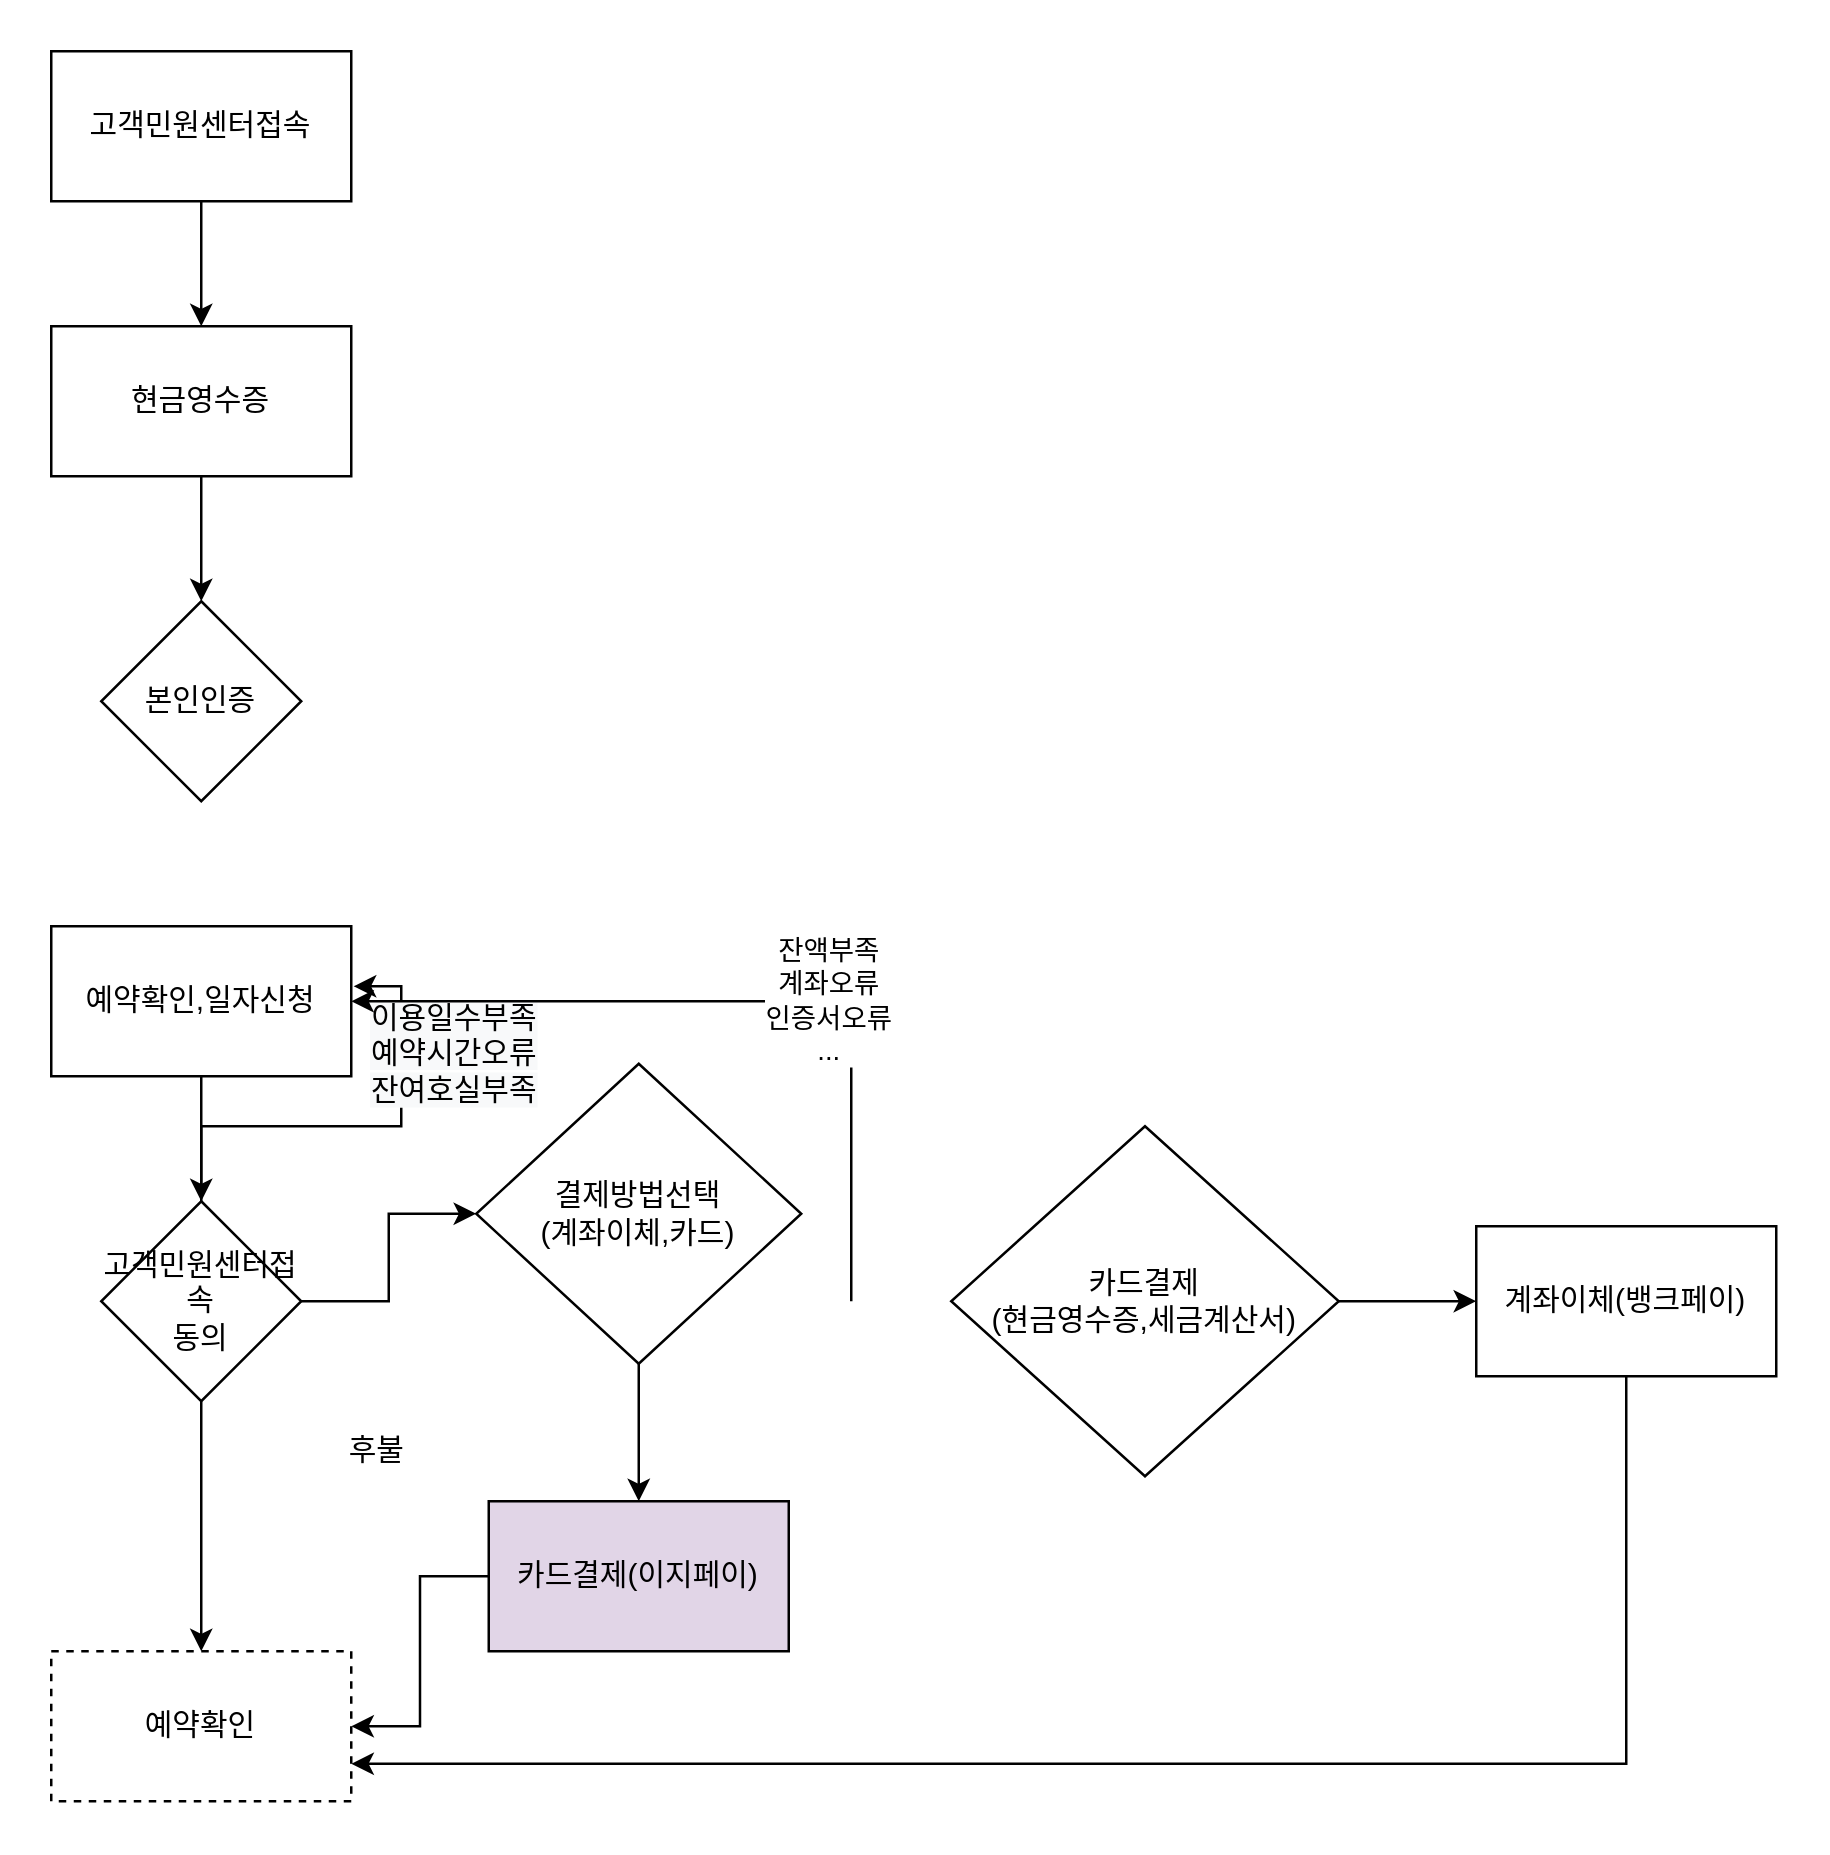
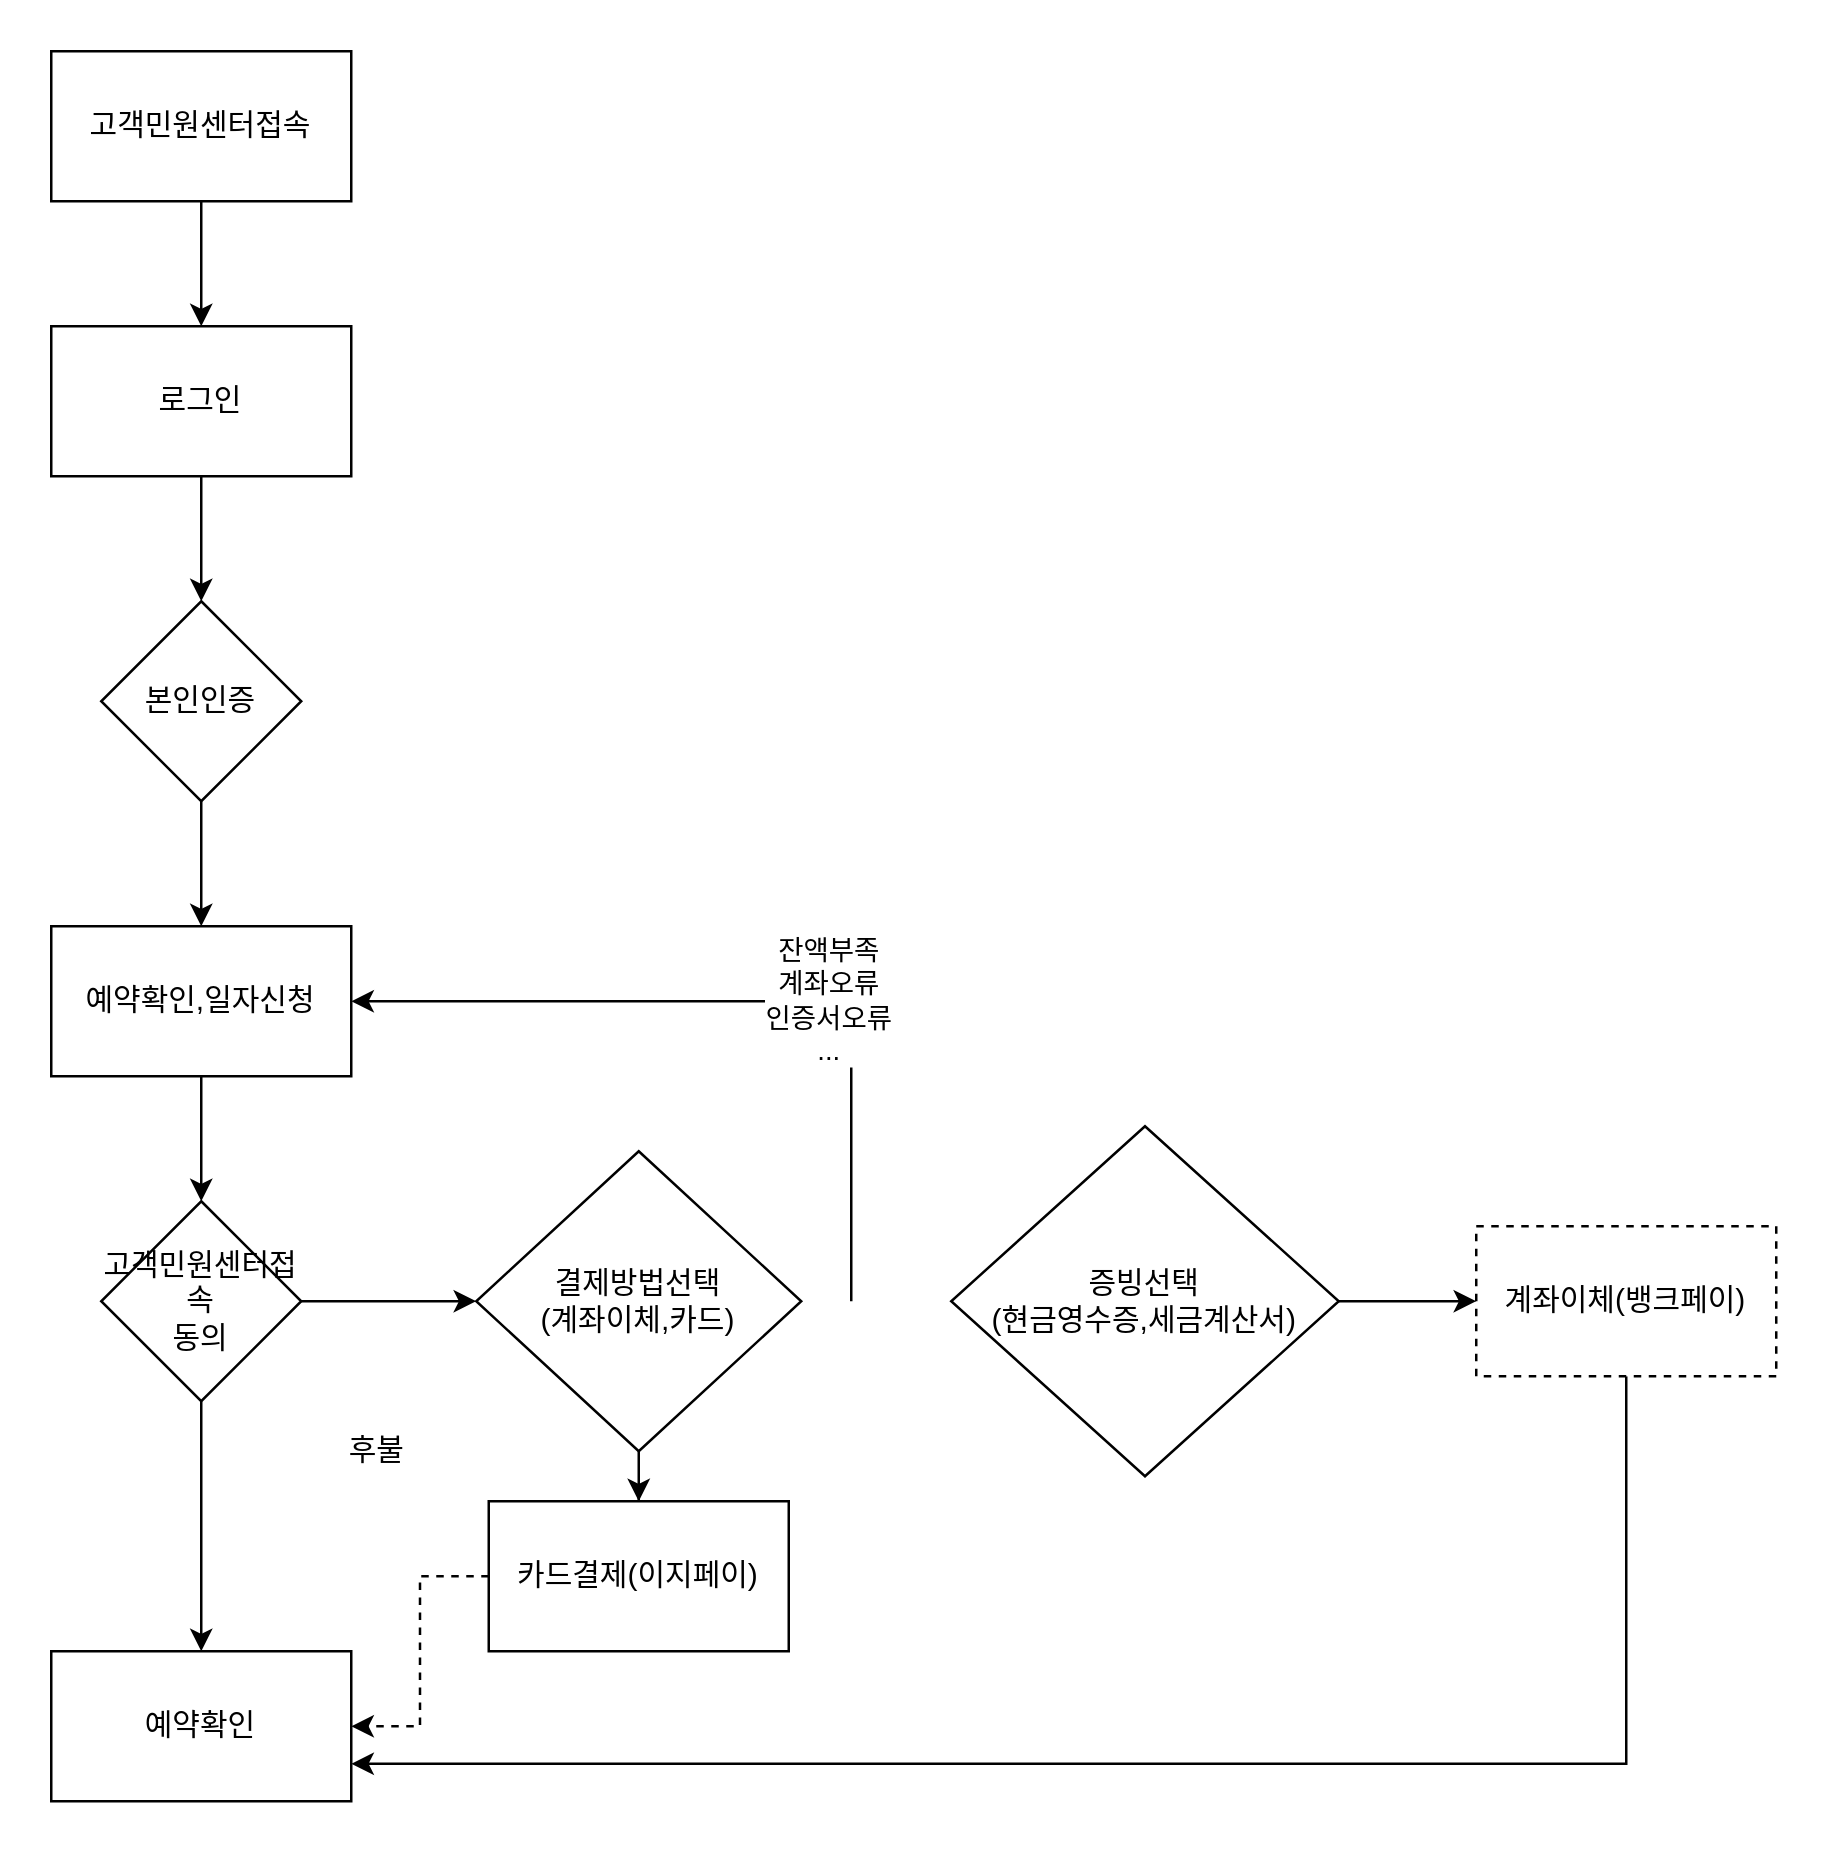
node "현금영수증": label "현금영수증" -> "로그인"
edge "본인인증" -> "예약확인,일자신청": added
edge "고객민원센터접속 동의" -> "예약확인,일자신청": removed, label "이용일수부족예약시간오류잔여호실부족"
node "결제방법선택 (계좌이체,카드)": moved (639, 1214) -> (639, 1301)
node "카드결제 (현금영수증,세금계산서)": label "카드결제 (현금영수증,세금계산서)" -> "증빙선택 (현금영수증,세금계산서)"
node "계좌이체(뱅크페이)": style solid -> dashed
node "카드결제(이지페이)": fillcolor #e1d5e7 -> #ffffff
edge "카드결제(이지페이)" -> "예약확인": style solid -> dashed
node "예약확인": style dashed -> solid
